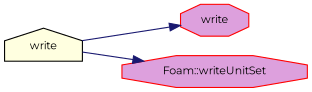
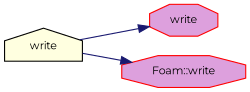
node "Foam::writeUnitSet": label "Foam::writeUnitSet" -> "Foam::write"
